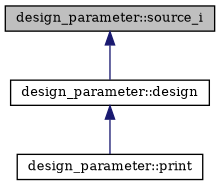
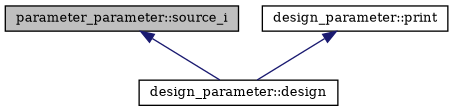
node "design_parameter::source_i": label "design_parameter::source_i" -> "parameter_parameter::source_i"
edge "design_parameter::print" -> "design_parameter::design": reversed
